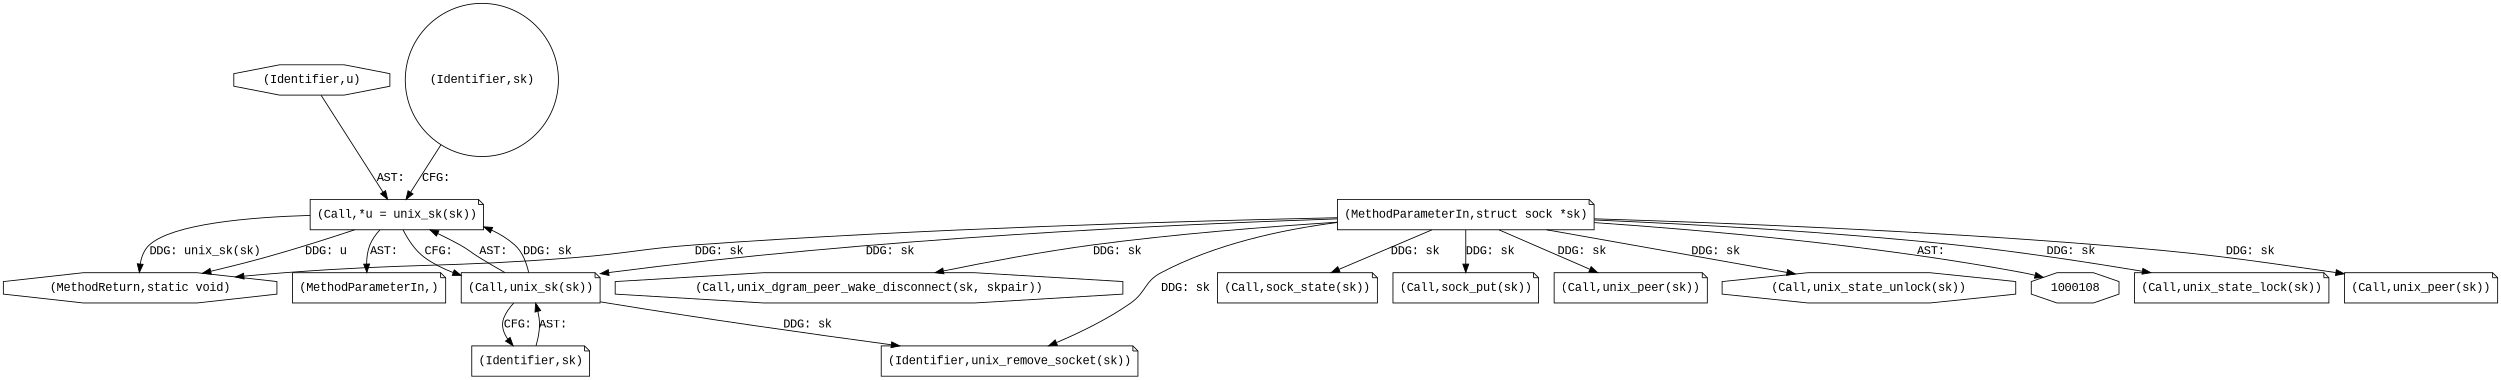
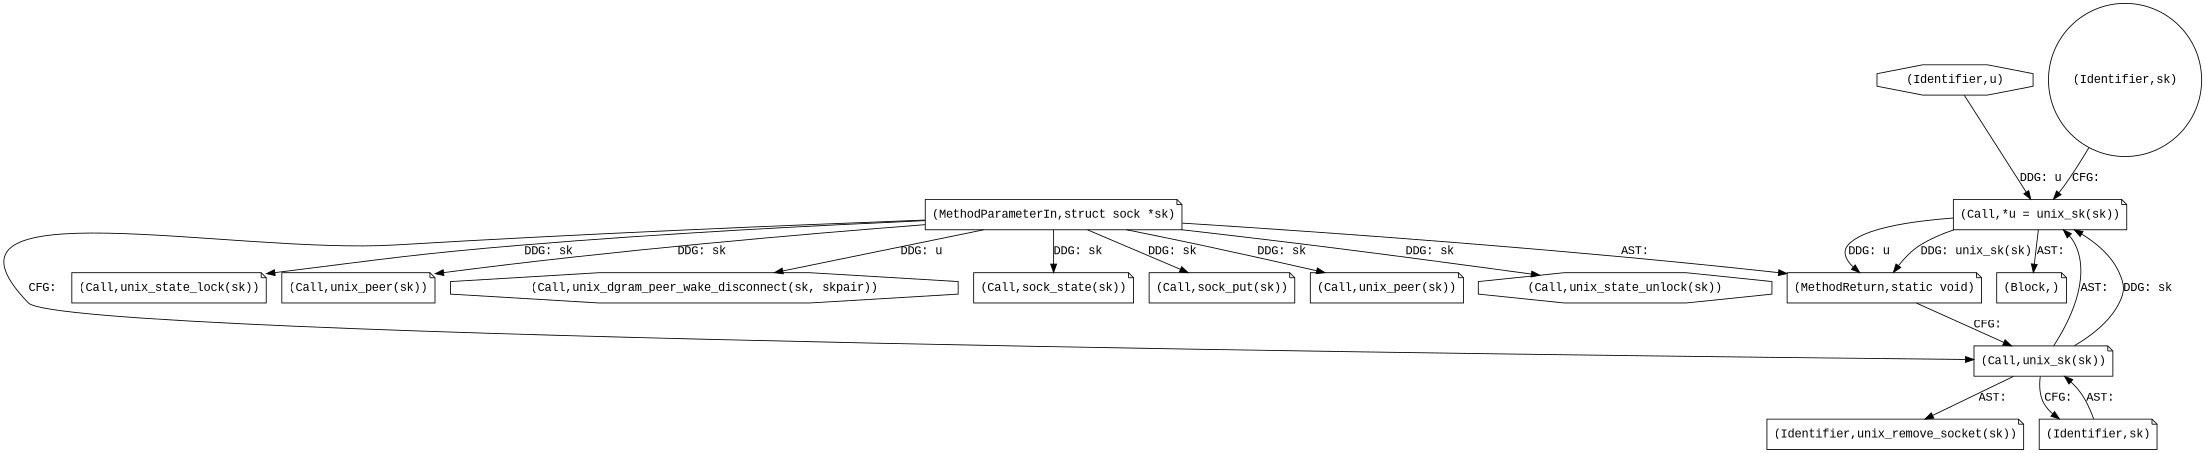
edge "(Identifier,u)" -> "(Call,*u = unix_sk(sk))": label "AST: " -> "DDG: u"
edge "(MethodParameterIn,struct sock *sk)" -> "(MethodReturn,static void)": label "DDG: sk" -> "AST: "
edge "(MethodParameterIn,struct sock *sk)" -> "(Call,unix_sk(sk))": label "DDG: sk" -> "CFG: "
edge "(MethodParameterIn,struct sock *sk)" -> "(Call,unix_dgram_peer_wake_disconnect(sk, skpair))": label "DDG: sk" -> "DDG: u"
edge "(Call,*u = unix_sk(sk))" -> "(Call,unix_sk(sk))": now "(MethodReturn,static void)" -> "(Call,unix_sk(sk))"
edge "(MethodParameterIn,struct sock *sk)" -> "(Identifier,unix_remove_socket(sk))": removed, label "DDG: sk"
node "(MethodReturn,static void)": shape octagon -> note
node "(MethodParameterIn,)": label "(MethodParameterIn,)" -> "(Block,)"
node "1000108": removed
edge "(Call,unix_sk(sk))" -> "(Identifier,unix_remove_socket(sk))": label "DDG: sk" -> "AST: "
